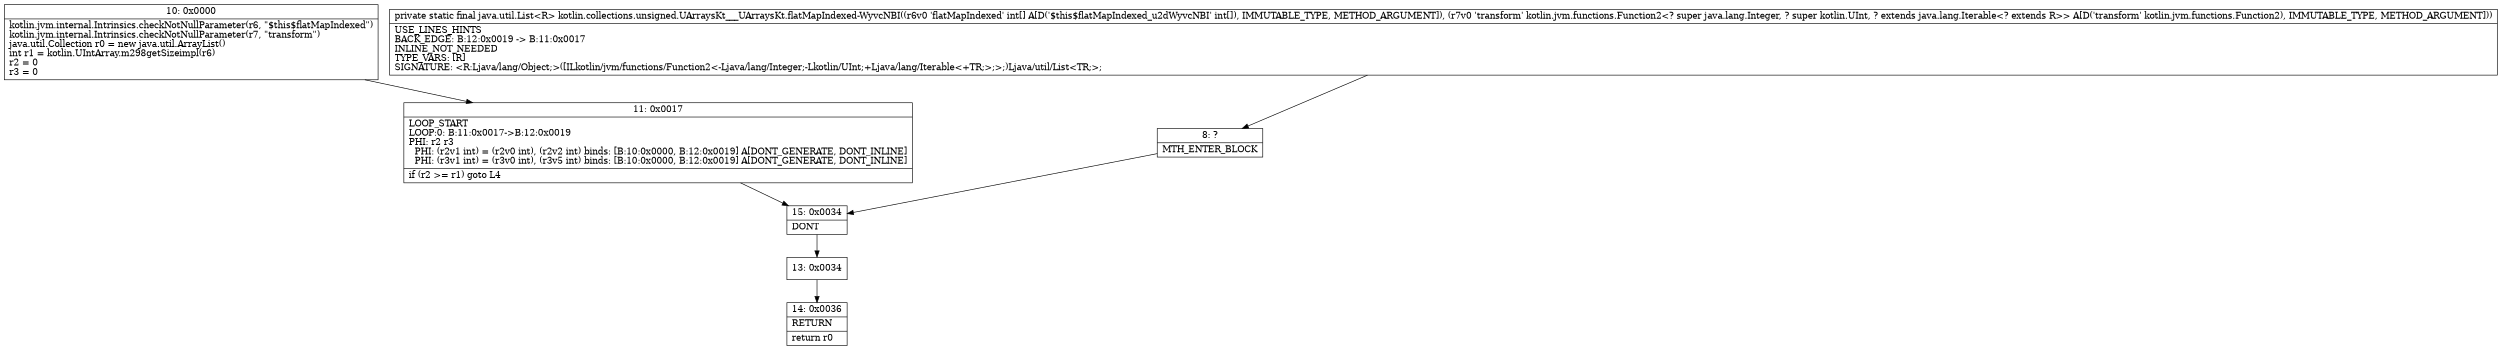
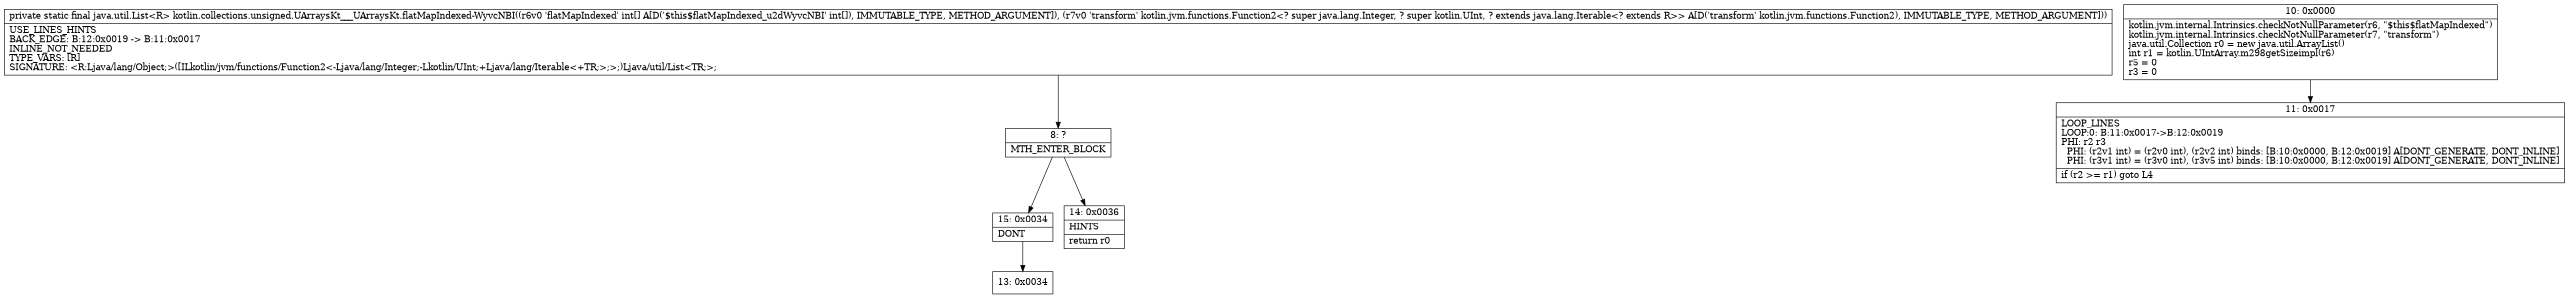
node "10: 0x0000": text "r2 = 0" -> "r5 = 0"
node "11: 0x0017": text "LOOP_START" -> "LOOP_LINES"
edge "11: 0x0017" -> "15: 0x0034": removed
edge "13: 0x0034" -> "14: 0x0036": now "8: ?" -> "14: 0x0036"
node "14: 0x0036": text "RETURN" -> "HINTS"
